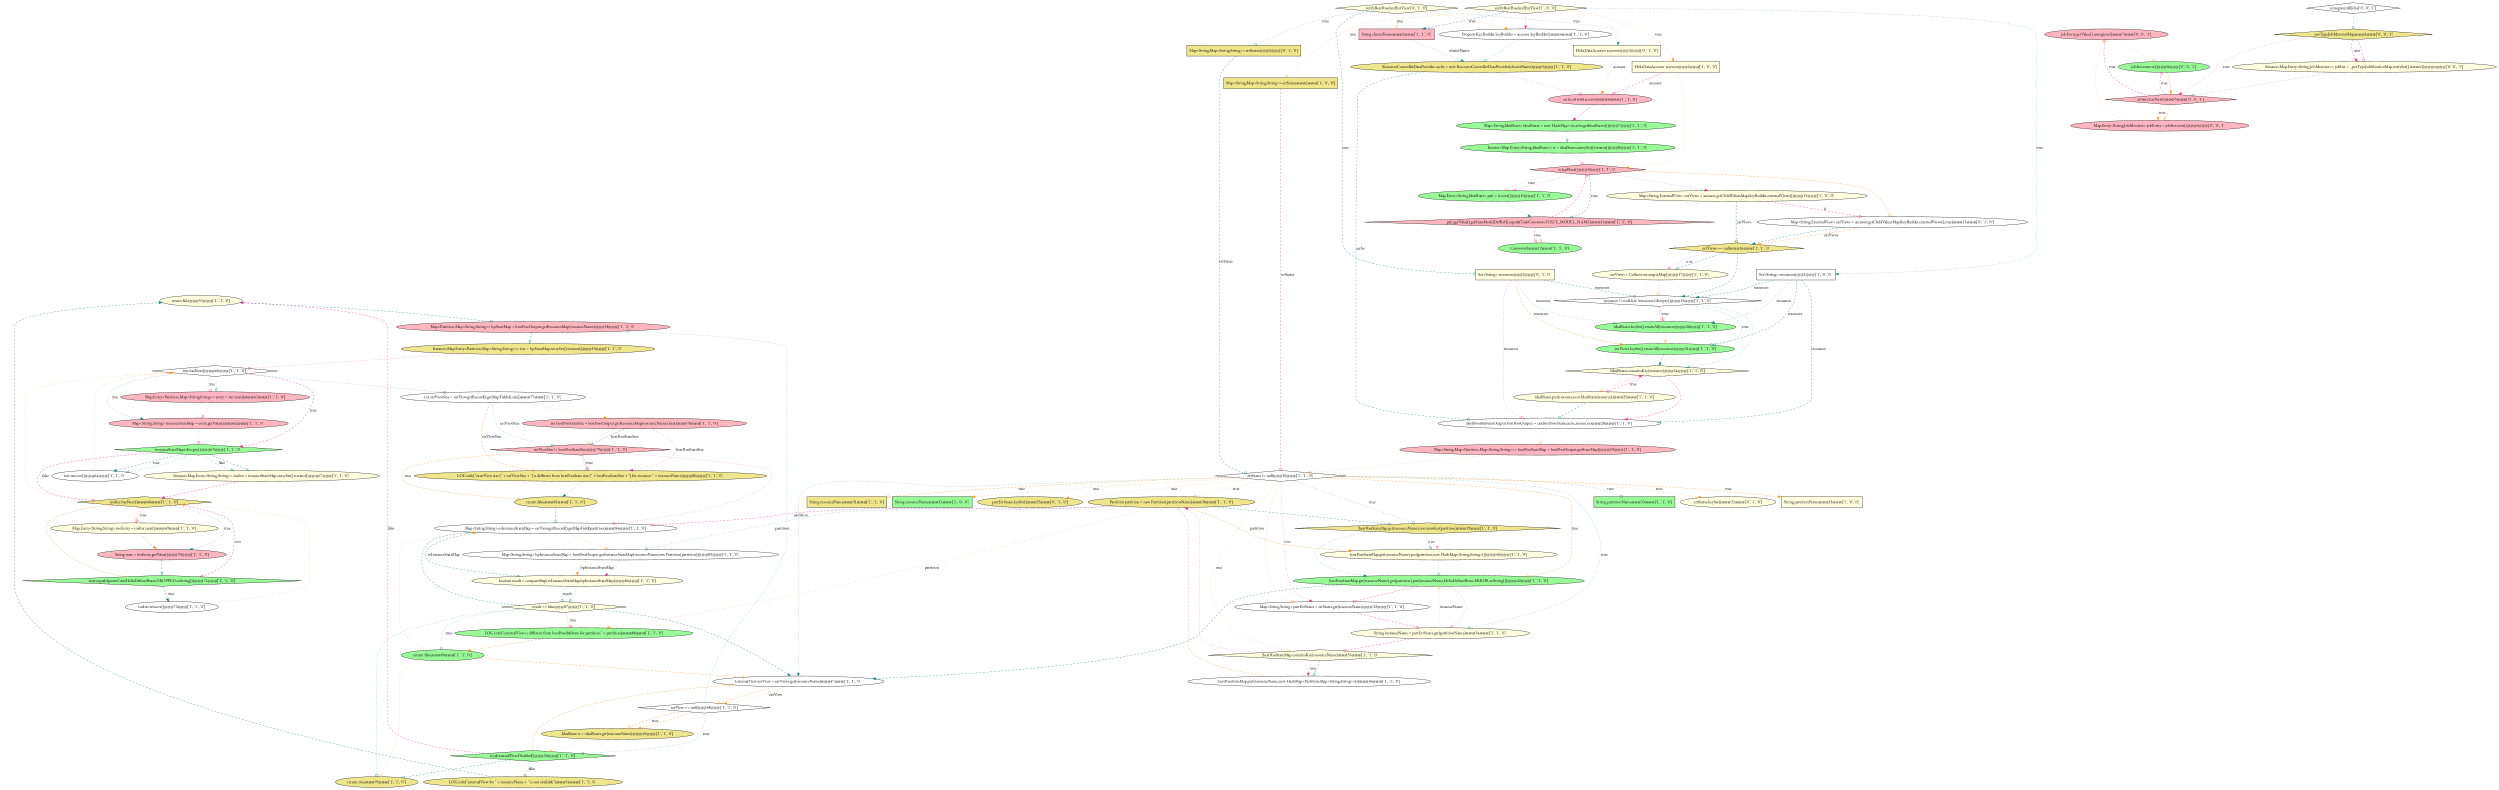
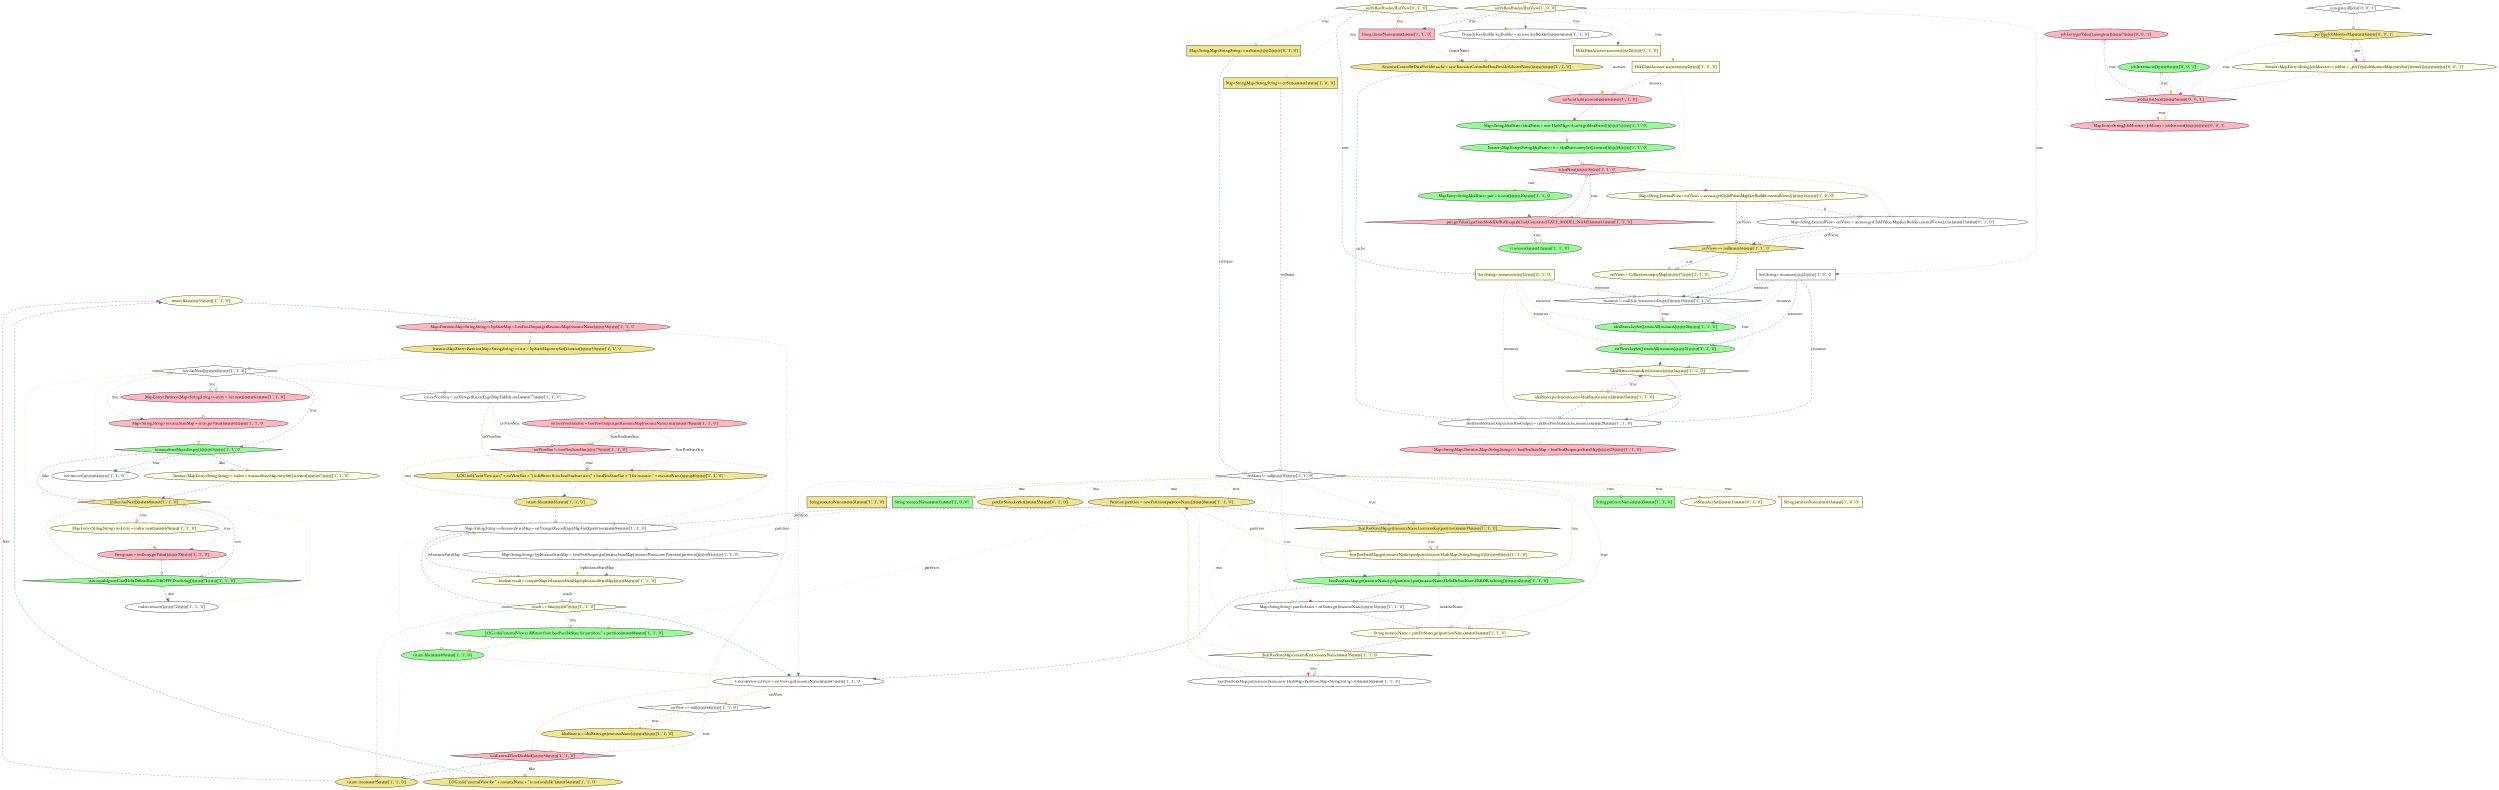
edge "is.isExternalViewDisabled()@@@50@@@['1', '1', '0']" -> "return false@@@55@@@['1', '1', '0']": now "return true@@@93@@@['1', '1', '0']" -> "return false@@@55@@@['1', '1', '0']"
node "is.isExternalViewDisabled()@@@50@@@['1', '1', '0']": fillcolor palegreen -> lightpink
